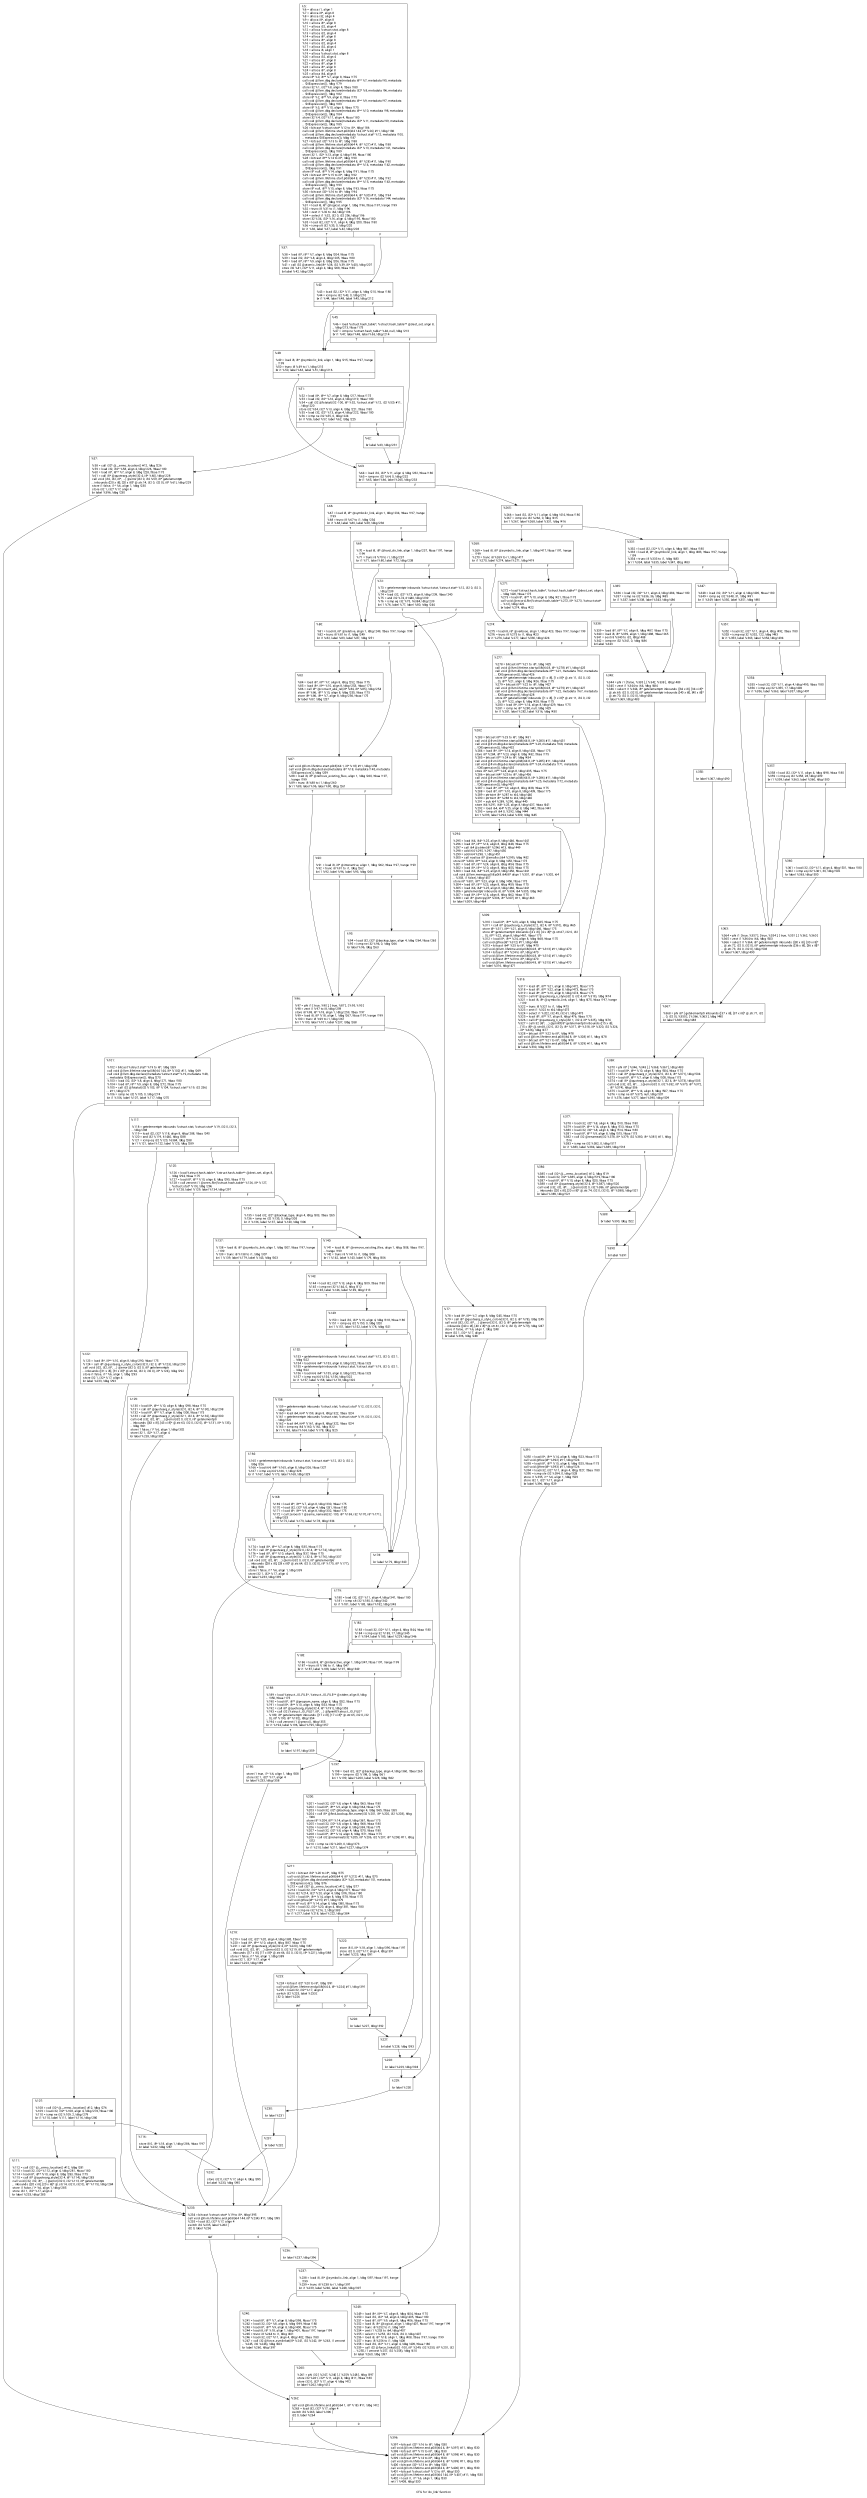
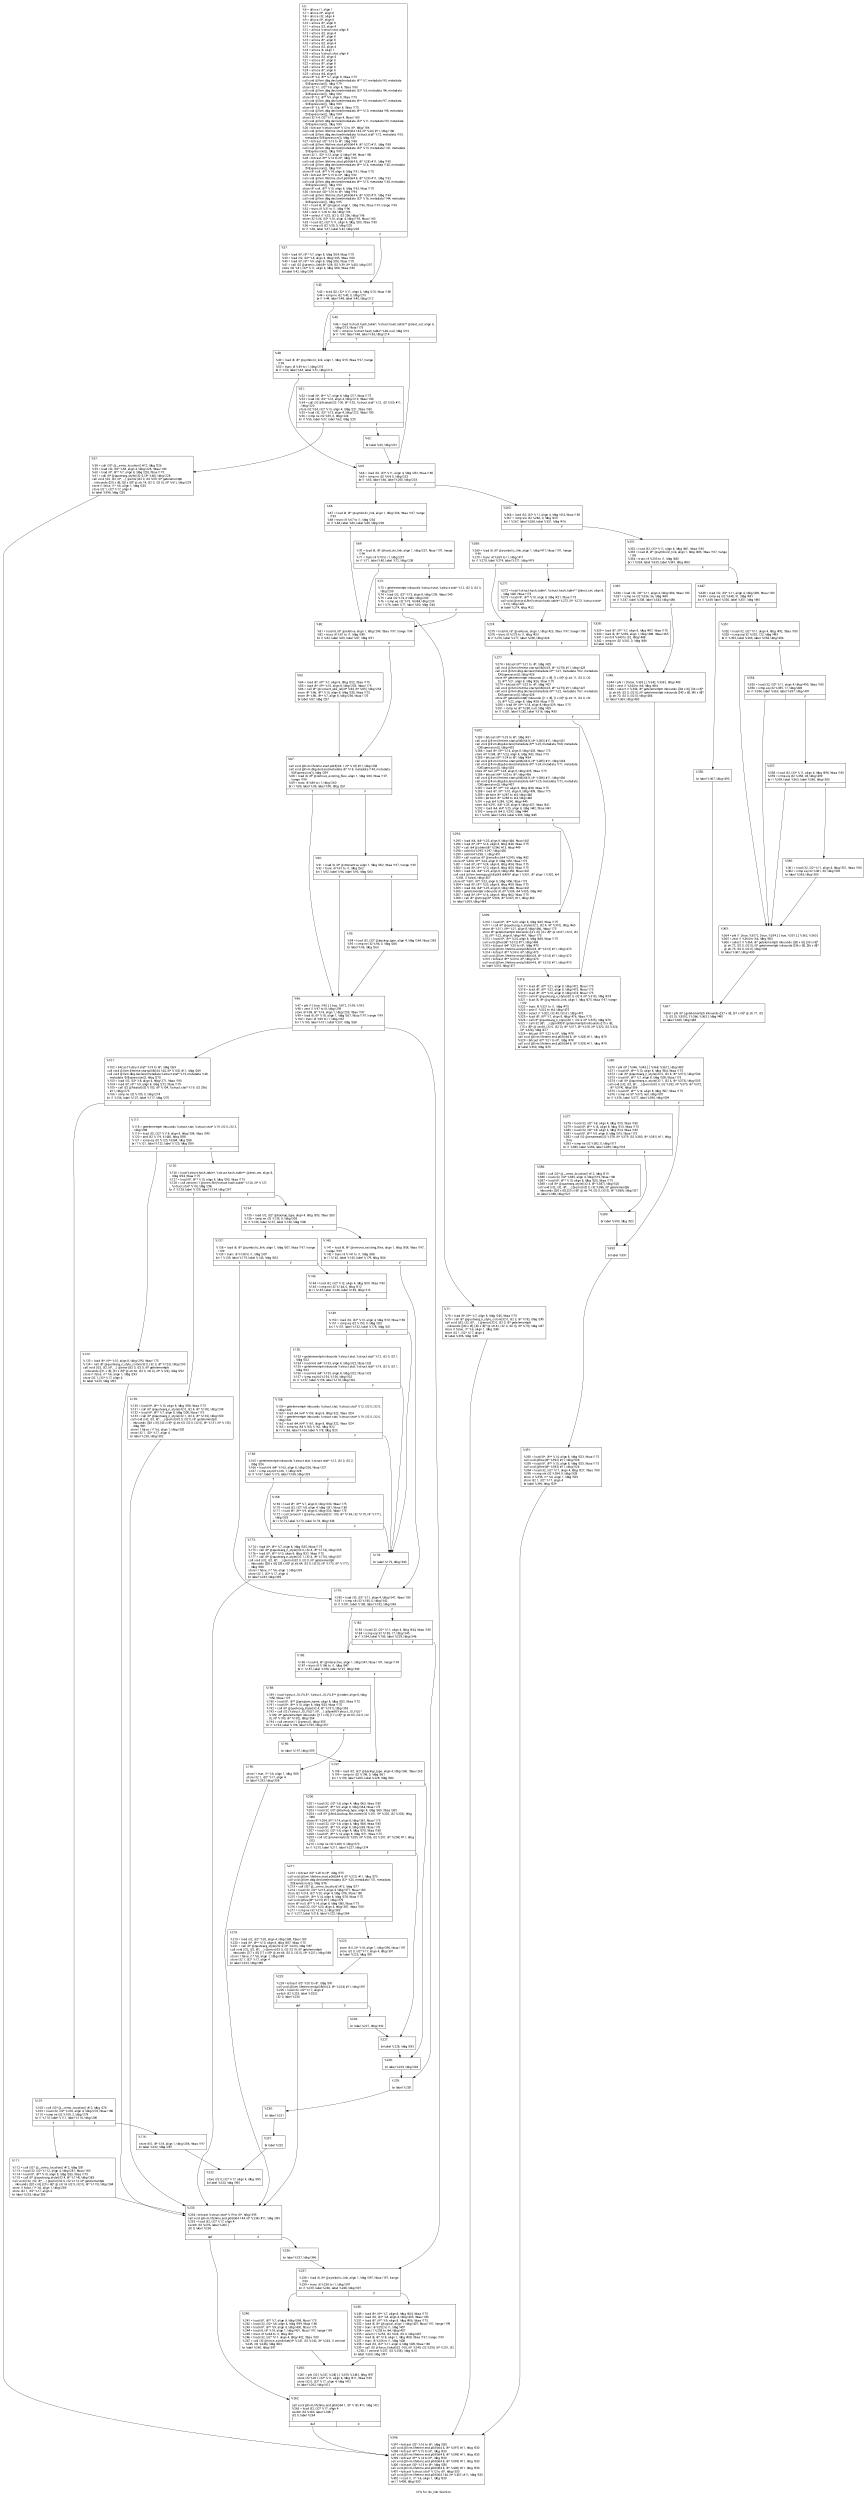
edge "%137:" -> "%143:": added
edge "%140:" -> "%143:": added
